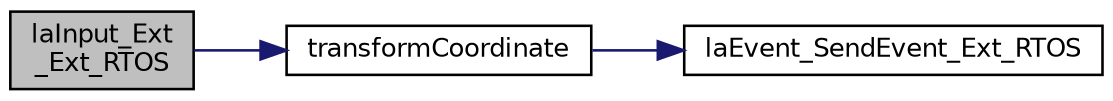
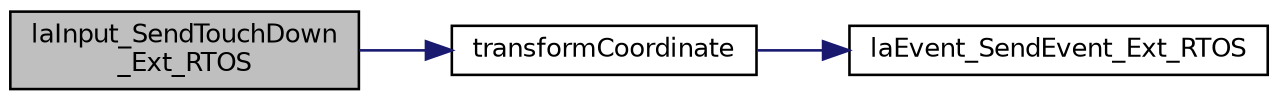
node "laInput_Ext _Ext_RTOS": label "laInput_Ext _Ext_RTOS" -> "laInput_SendTouchDown _Ext_RTOS"
